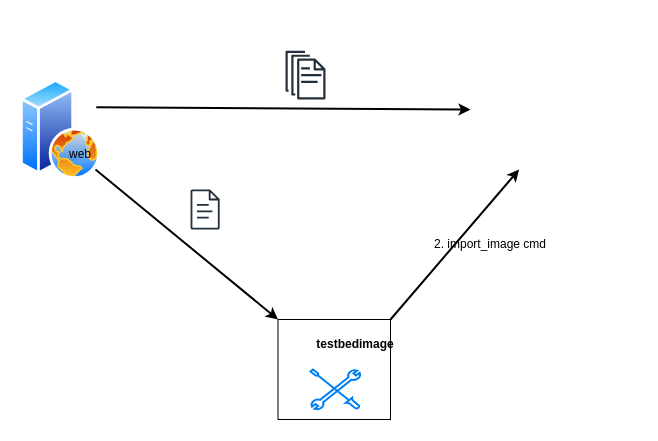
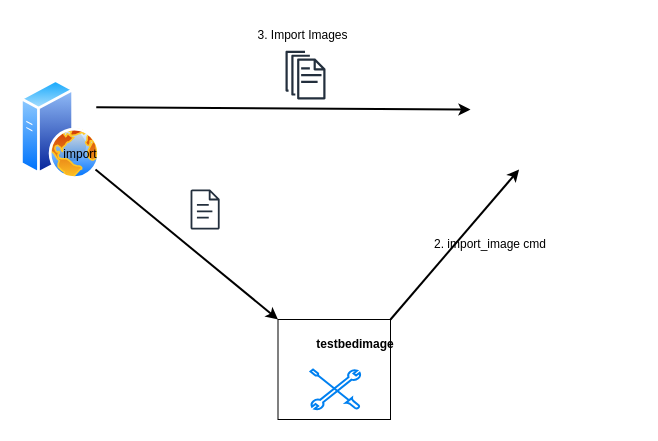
node "3. Import Images": added
node "web": label "web" -> "import"
